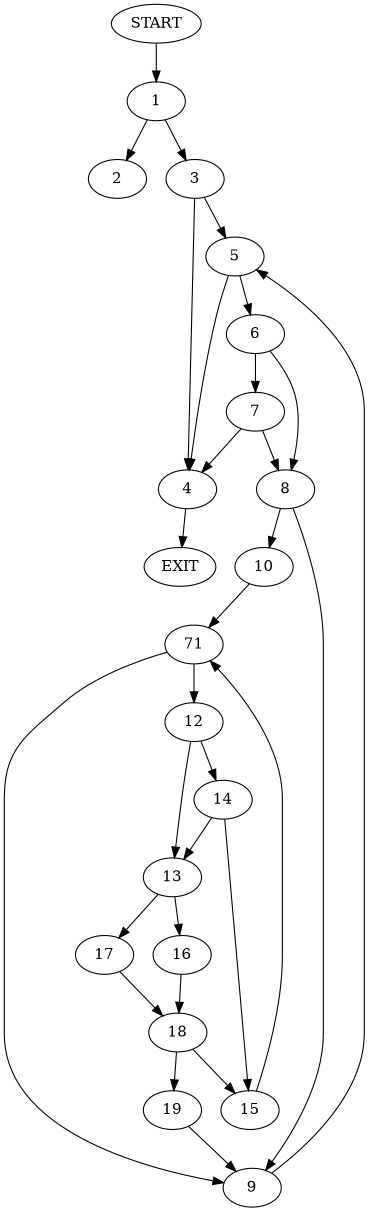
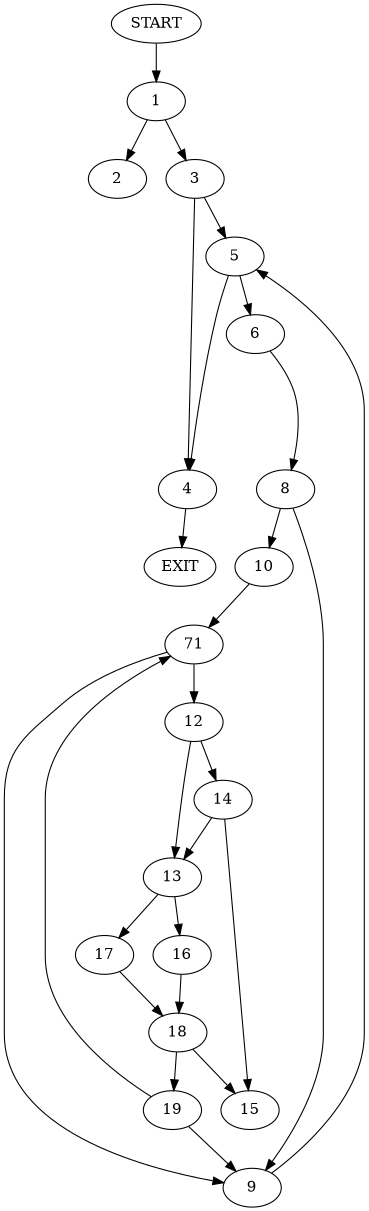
node "7": removed
edge "15" -> "71": now "19" -> "71"
